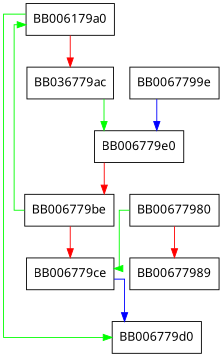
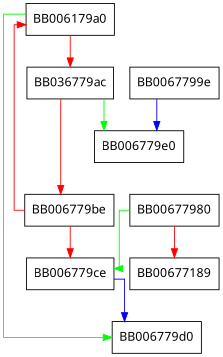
edge "BB006779be" -> "BB006179a0": color green -> red
edge "BB006779e0" -> "BB006779be": now "BB036779ac" -> "BB006779be"
node "BB00677989": label "BB00677989" -> "BB00677189"
